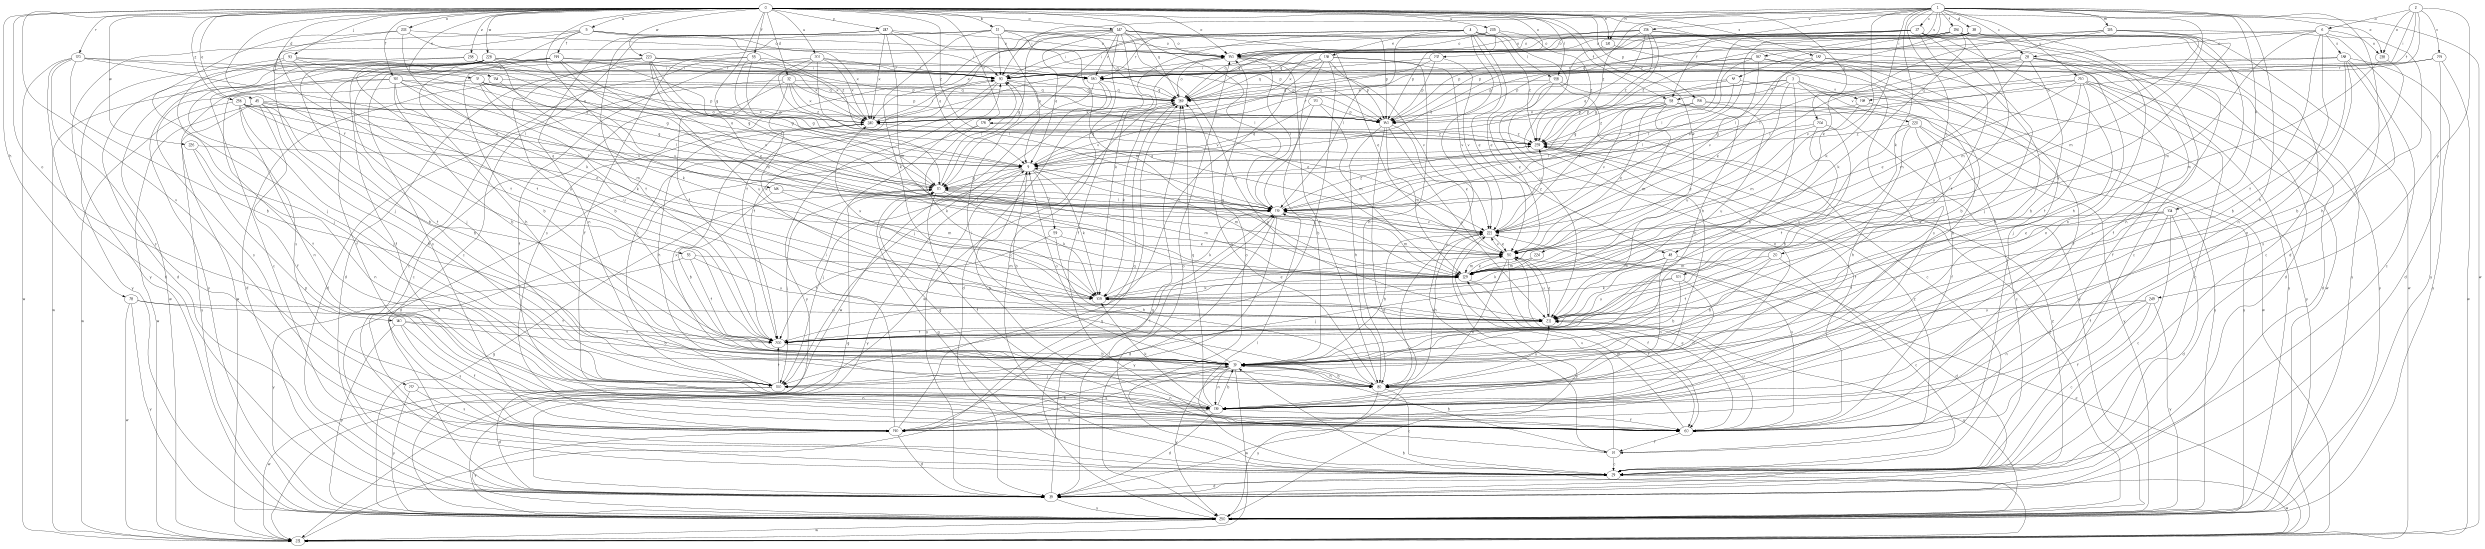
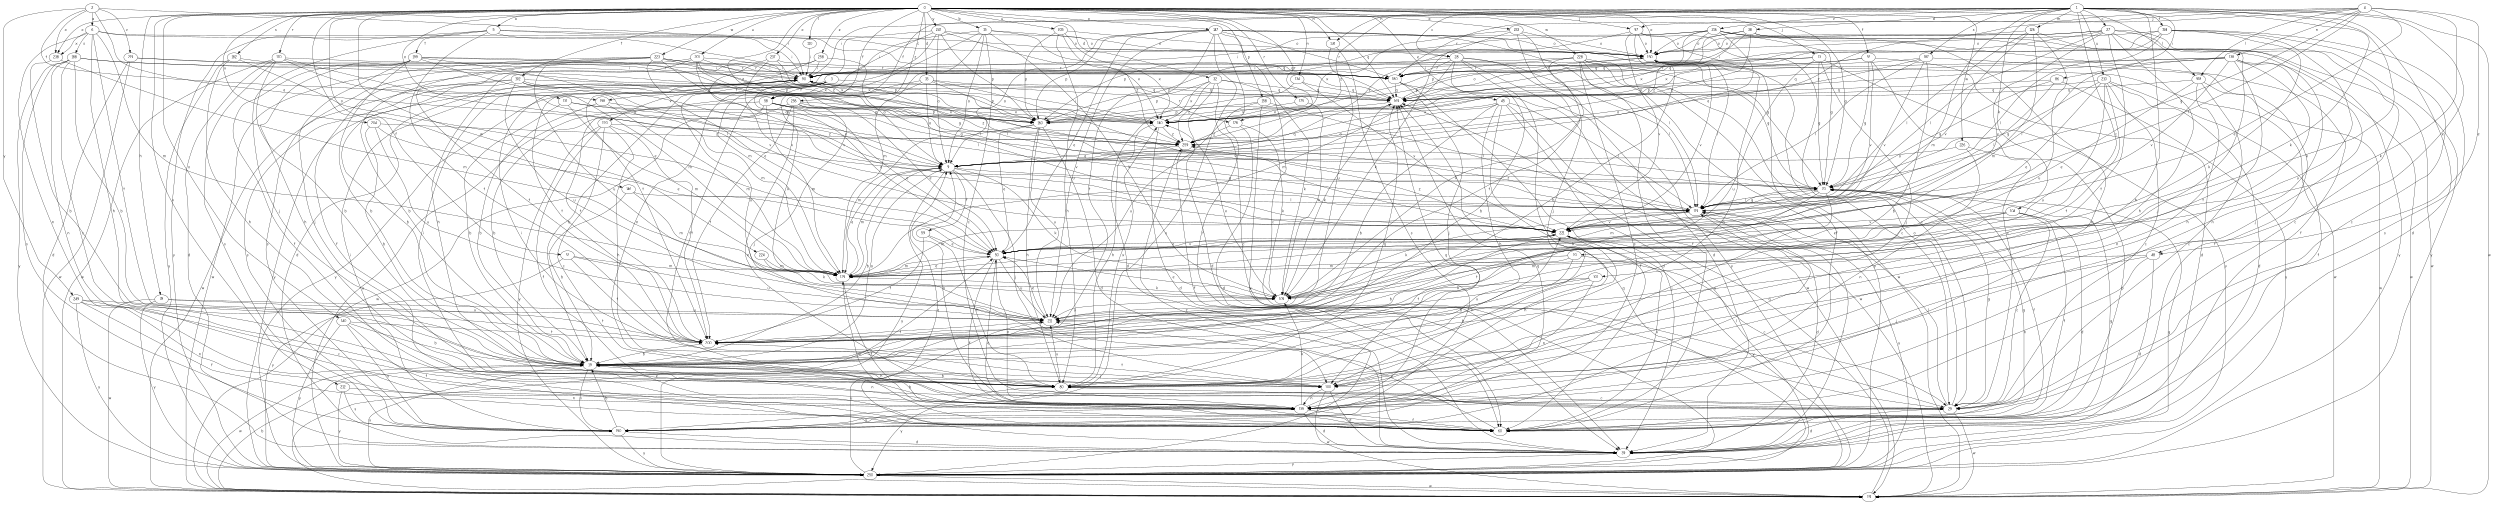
edge "0" -> "131": added, label "n"
node "110": added
node "93": label "93" -> "13"
node "175": added
edge "3" -> "221": removed, label "v"
edge "33" -> "139": now "33" -> "200"
edge "39" -> "259": removed, label "z"
edge "60" -> "97": reversed
edge "4" -> "231": now "138" -> "231"
